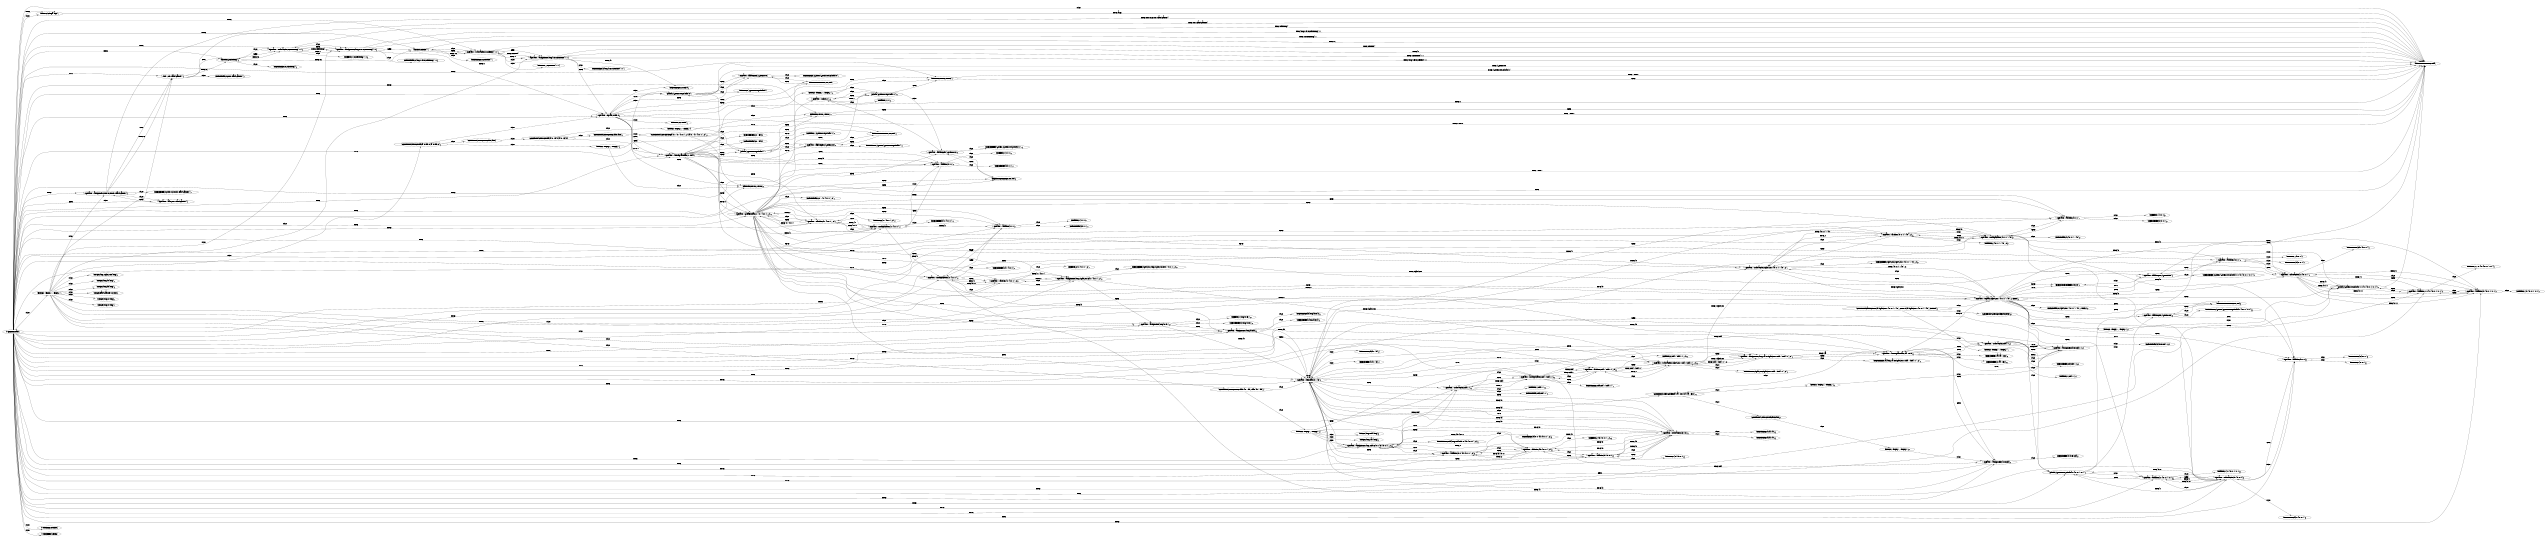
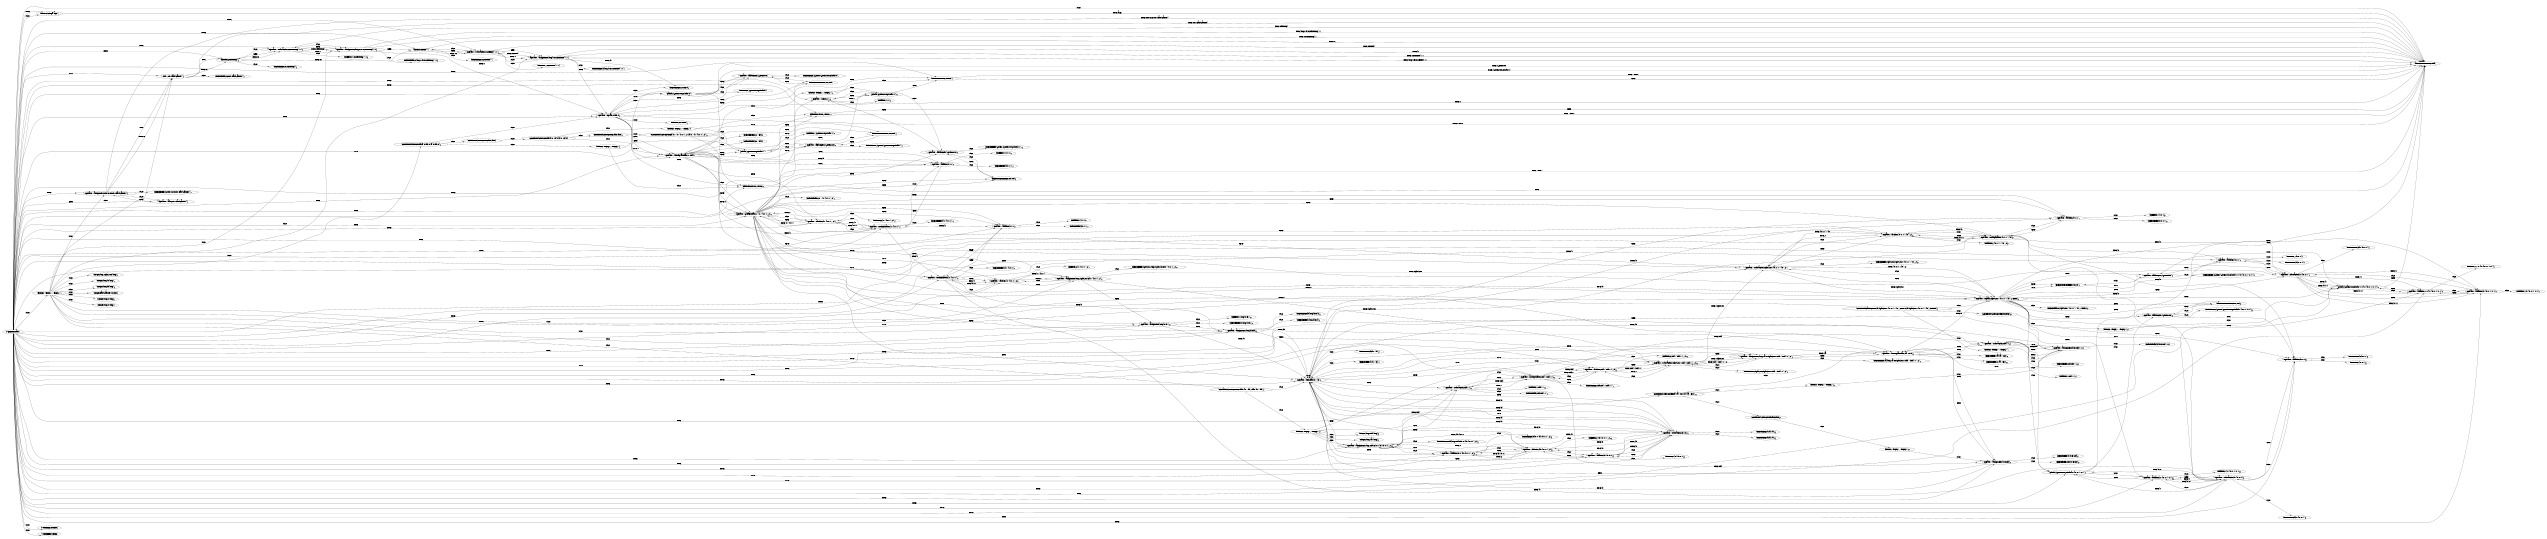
edge "(METHOD,main)" -> "(<operator>.minus,-1)": added, label "DDG:"
node "(IDENTIFIER,lo,(lo + 1) * (lo))": removed
node "(IDENTIFIER,mid,lo = mid)": added
